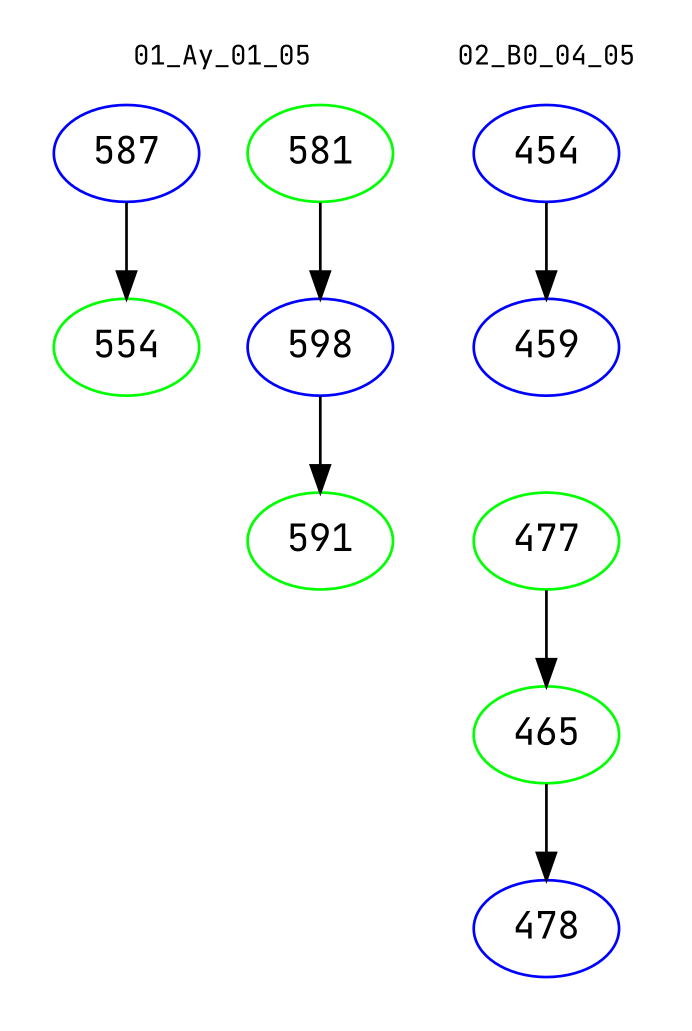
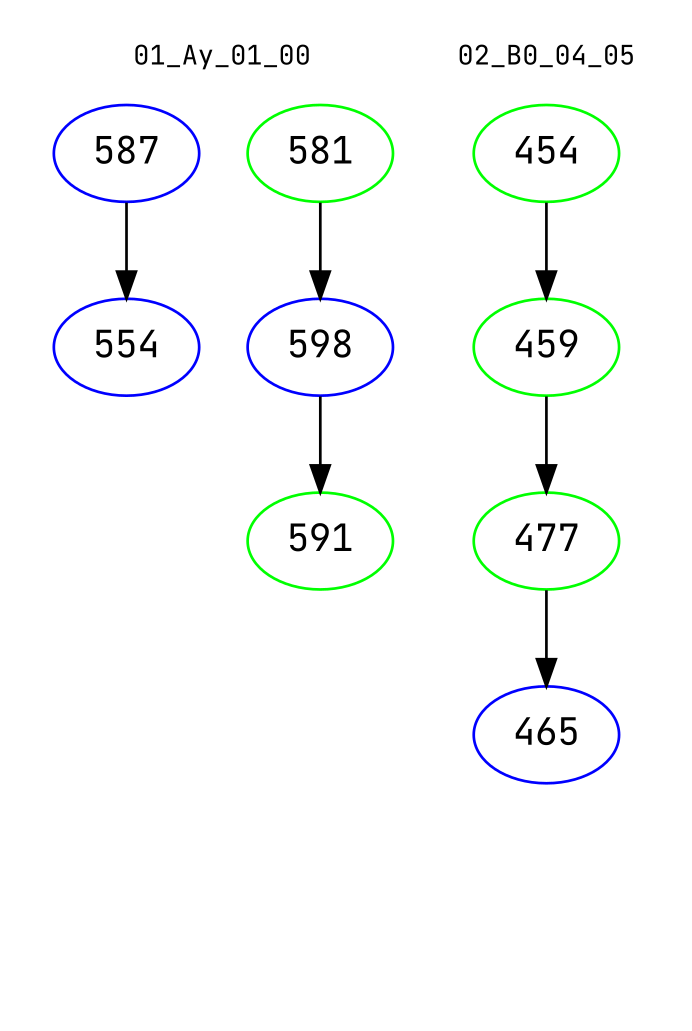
cluster "01_Ay_01_05": label "01_Ay_01_05" -> "01_Ay_01_00"
node "454": color blue -> green
node "554": color green -> blue
node "459": color blue -> green
edge "459" -> "477": added
node "465": color green -> blue
node "478": removed
